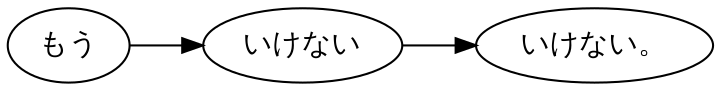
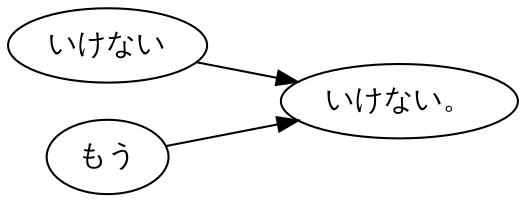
edge "もう" -> "いけない": now "もう" -> "いけない。"
